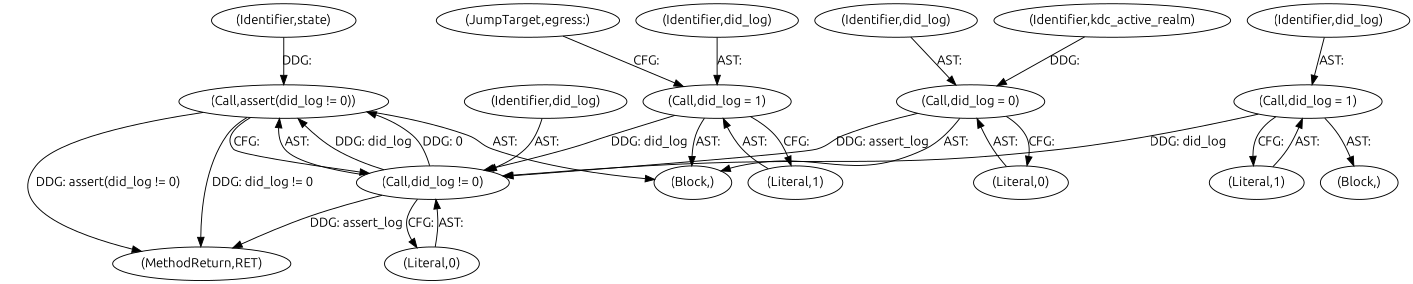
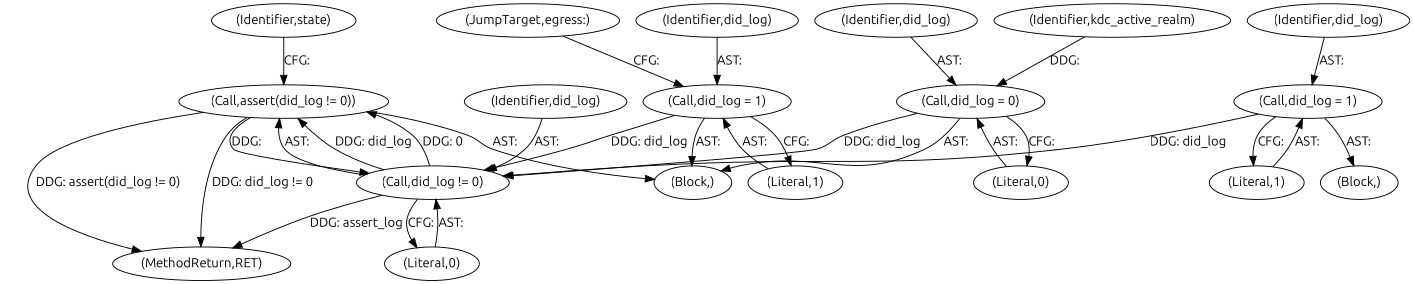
edge "(Identifier,state)" -> "(Call,assert(did_log != 0))": label "DDG: " -> "CFG: "
edge "(Call,assert(did_log != 0))" -> "(Call,did_log != 0)": label "CFG: " -> "DDG: "
edge "(Call,did_log = 0)" -> "(Call,did_log != 0)": label "DDG: assert_log" -> "DDG: did_log"
